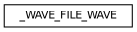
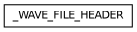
node "_WAVE_FILE_WAVE": label "_WAVE_FILE_WAVE" -> "_WAVE_FILE_HEADER"
